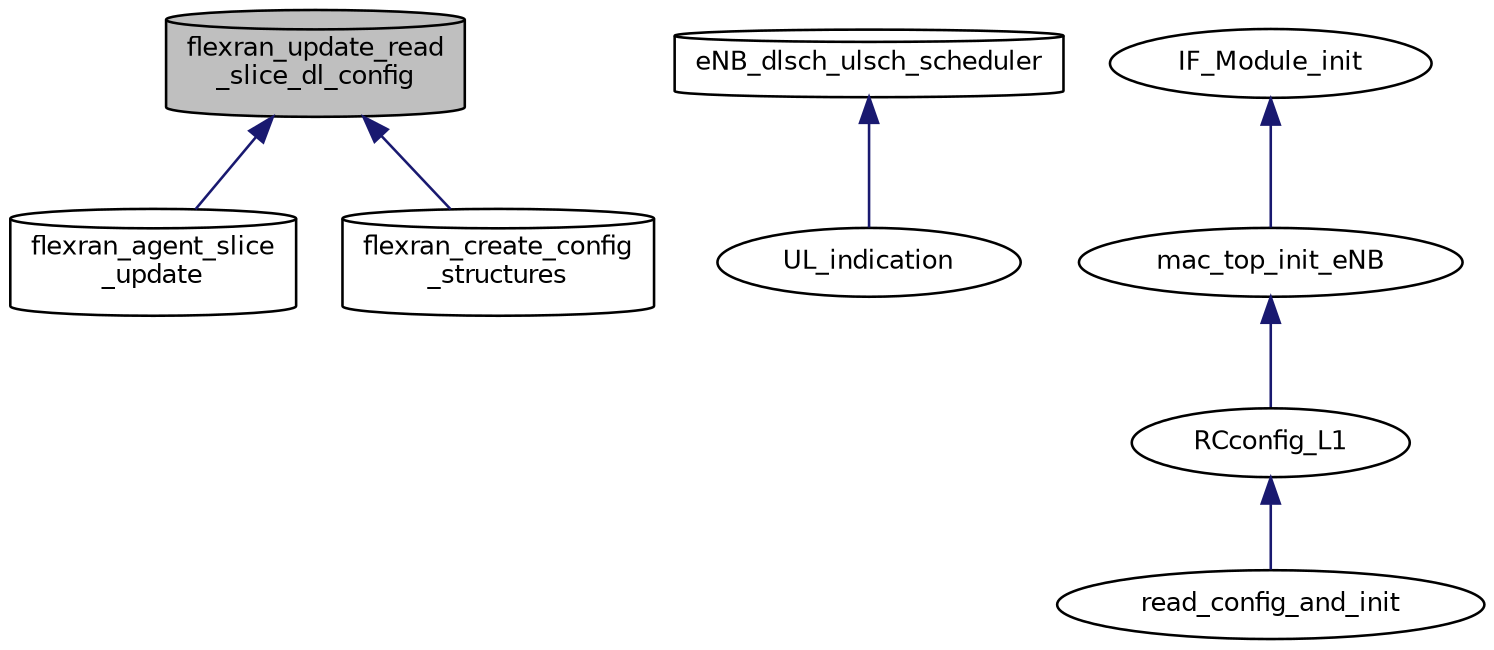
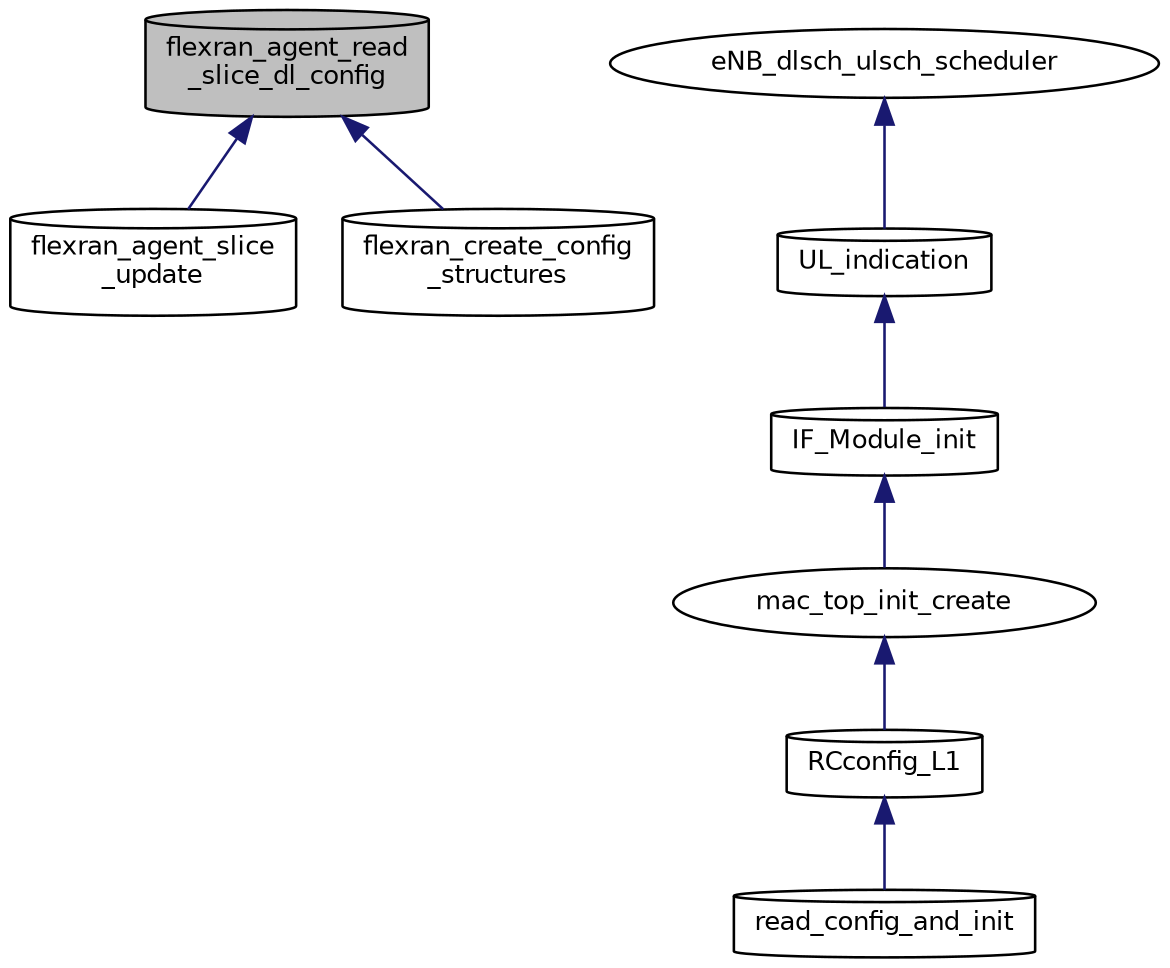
node "flexran_update_read _slice_dl_config": label "flexran_update_read _slice_dl_config" -> "flexran_agent_read _slice_dl_config"
node "eNB_dlsch_ulsch_scheduler": shape cylinder -> ellipse
node "IF_Module_init": shape ellipse -> cylinder
node "UL_indication": shape ellipse -> cylinder
node "mac_top_init_eNB": label "mac_top_init_eNB" -> "mac_top_init_create"
edge "IF_Module_init" -> "UL_indication": added
node "RCconfig_L1": shape ellipse -> cylinder
node "read_config_and_init": shape ellipse -> cylinder
